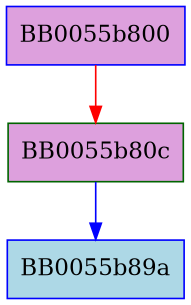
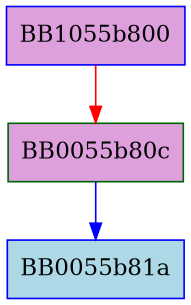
node "BB0055b800": label "BB0055b800" -> "BB1055b800"
node "BB0055b89a": label "BB0055b89a" -> "BB0055b81a"
